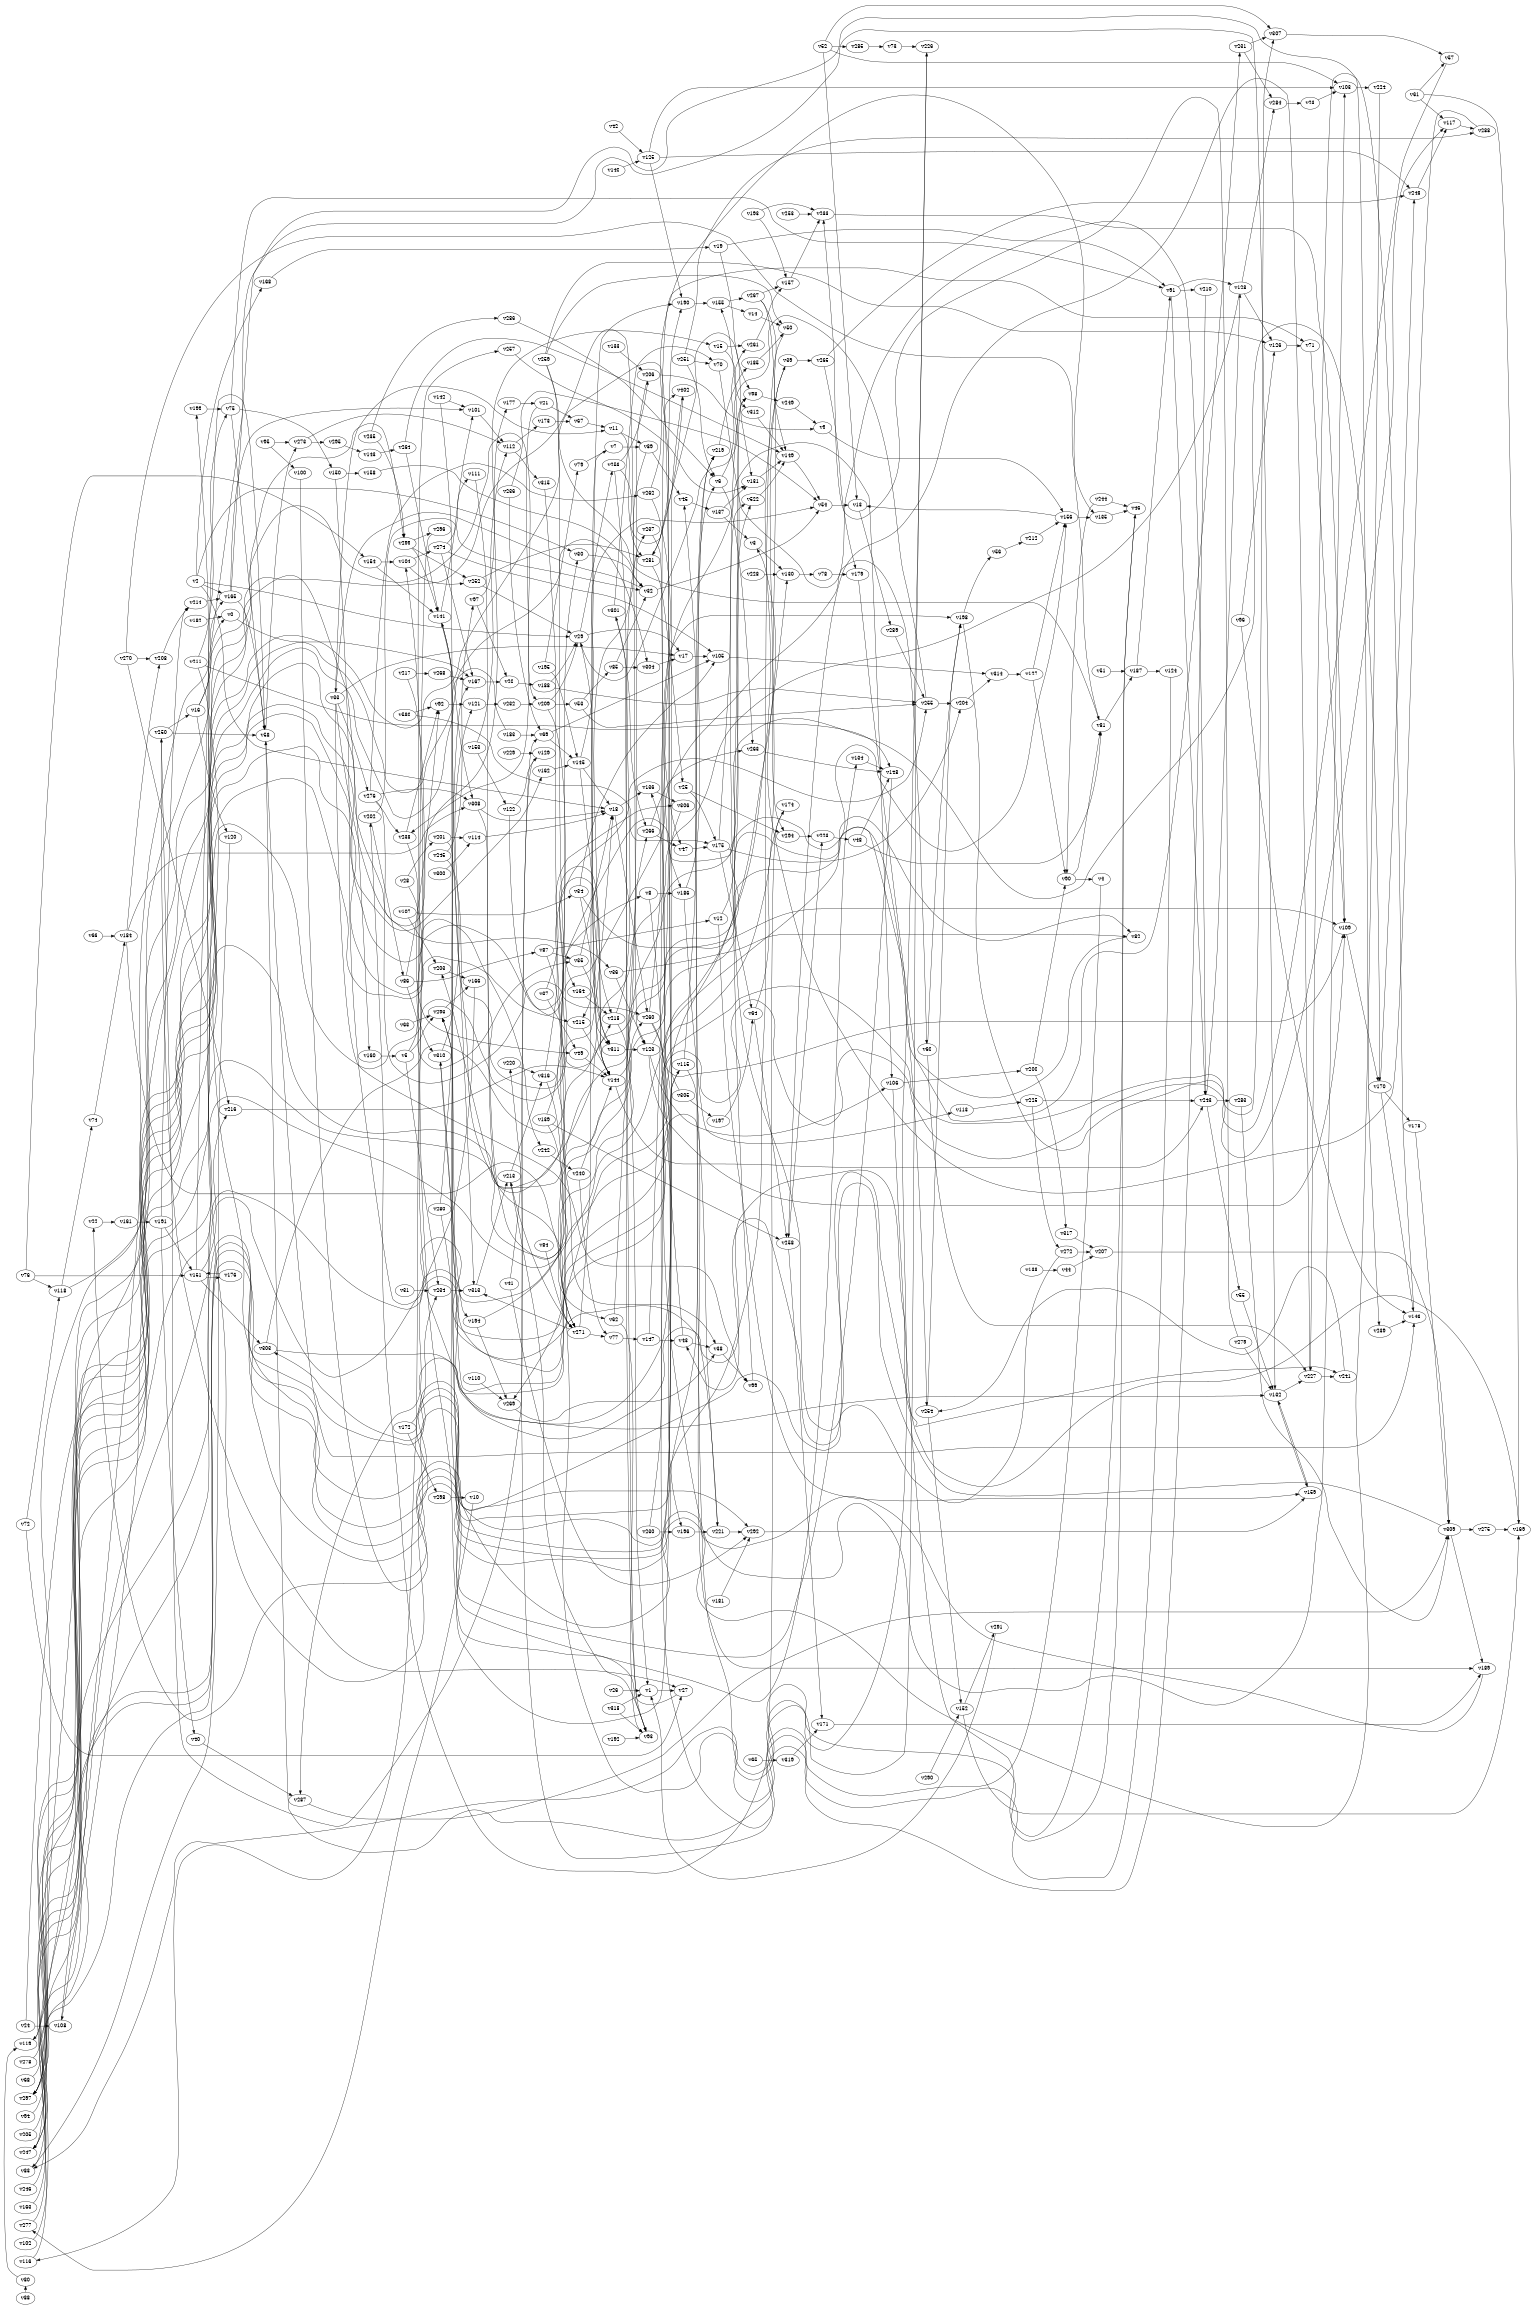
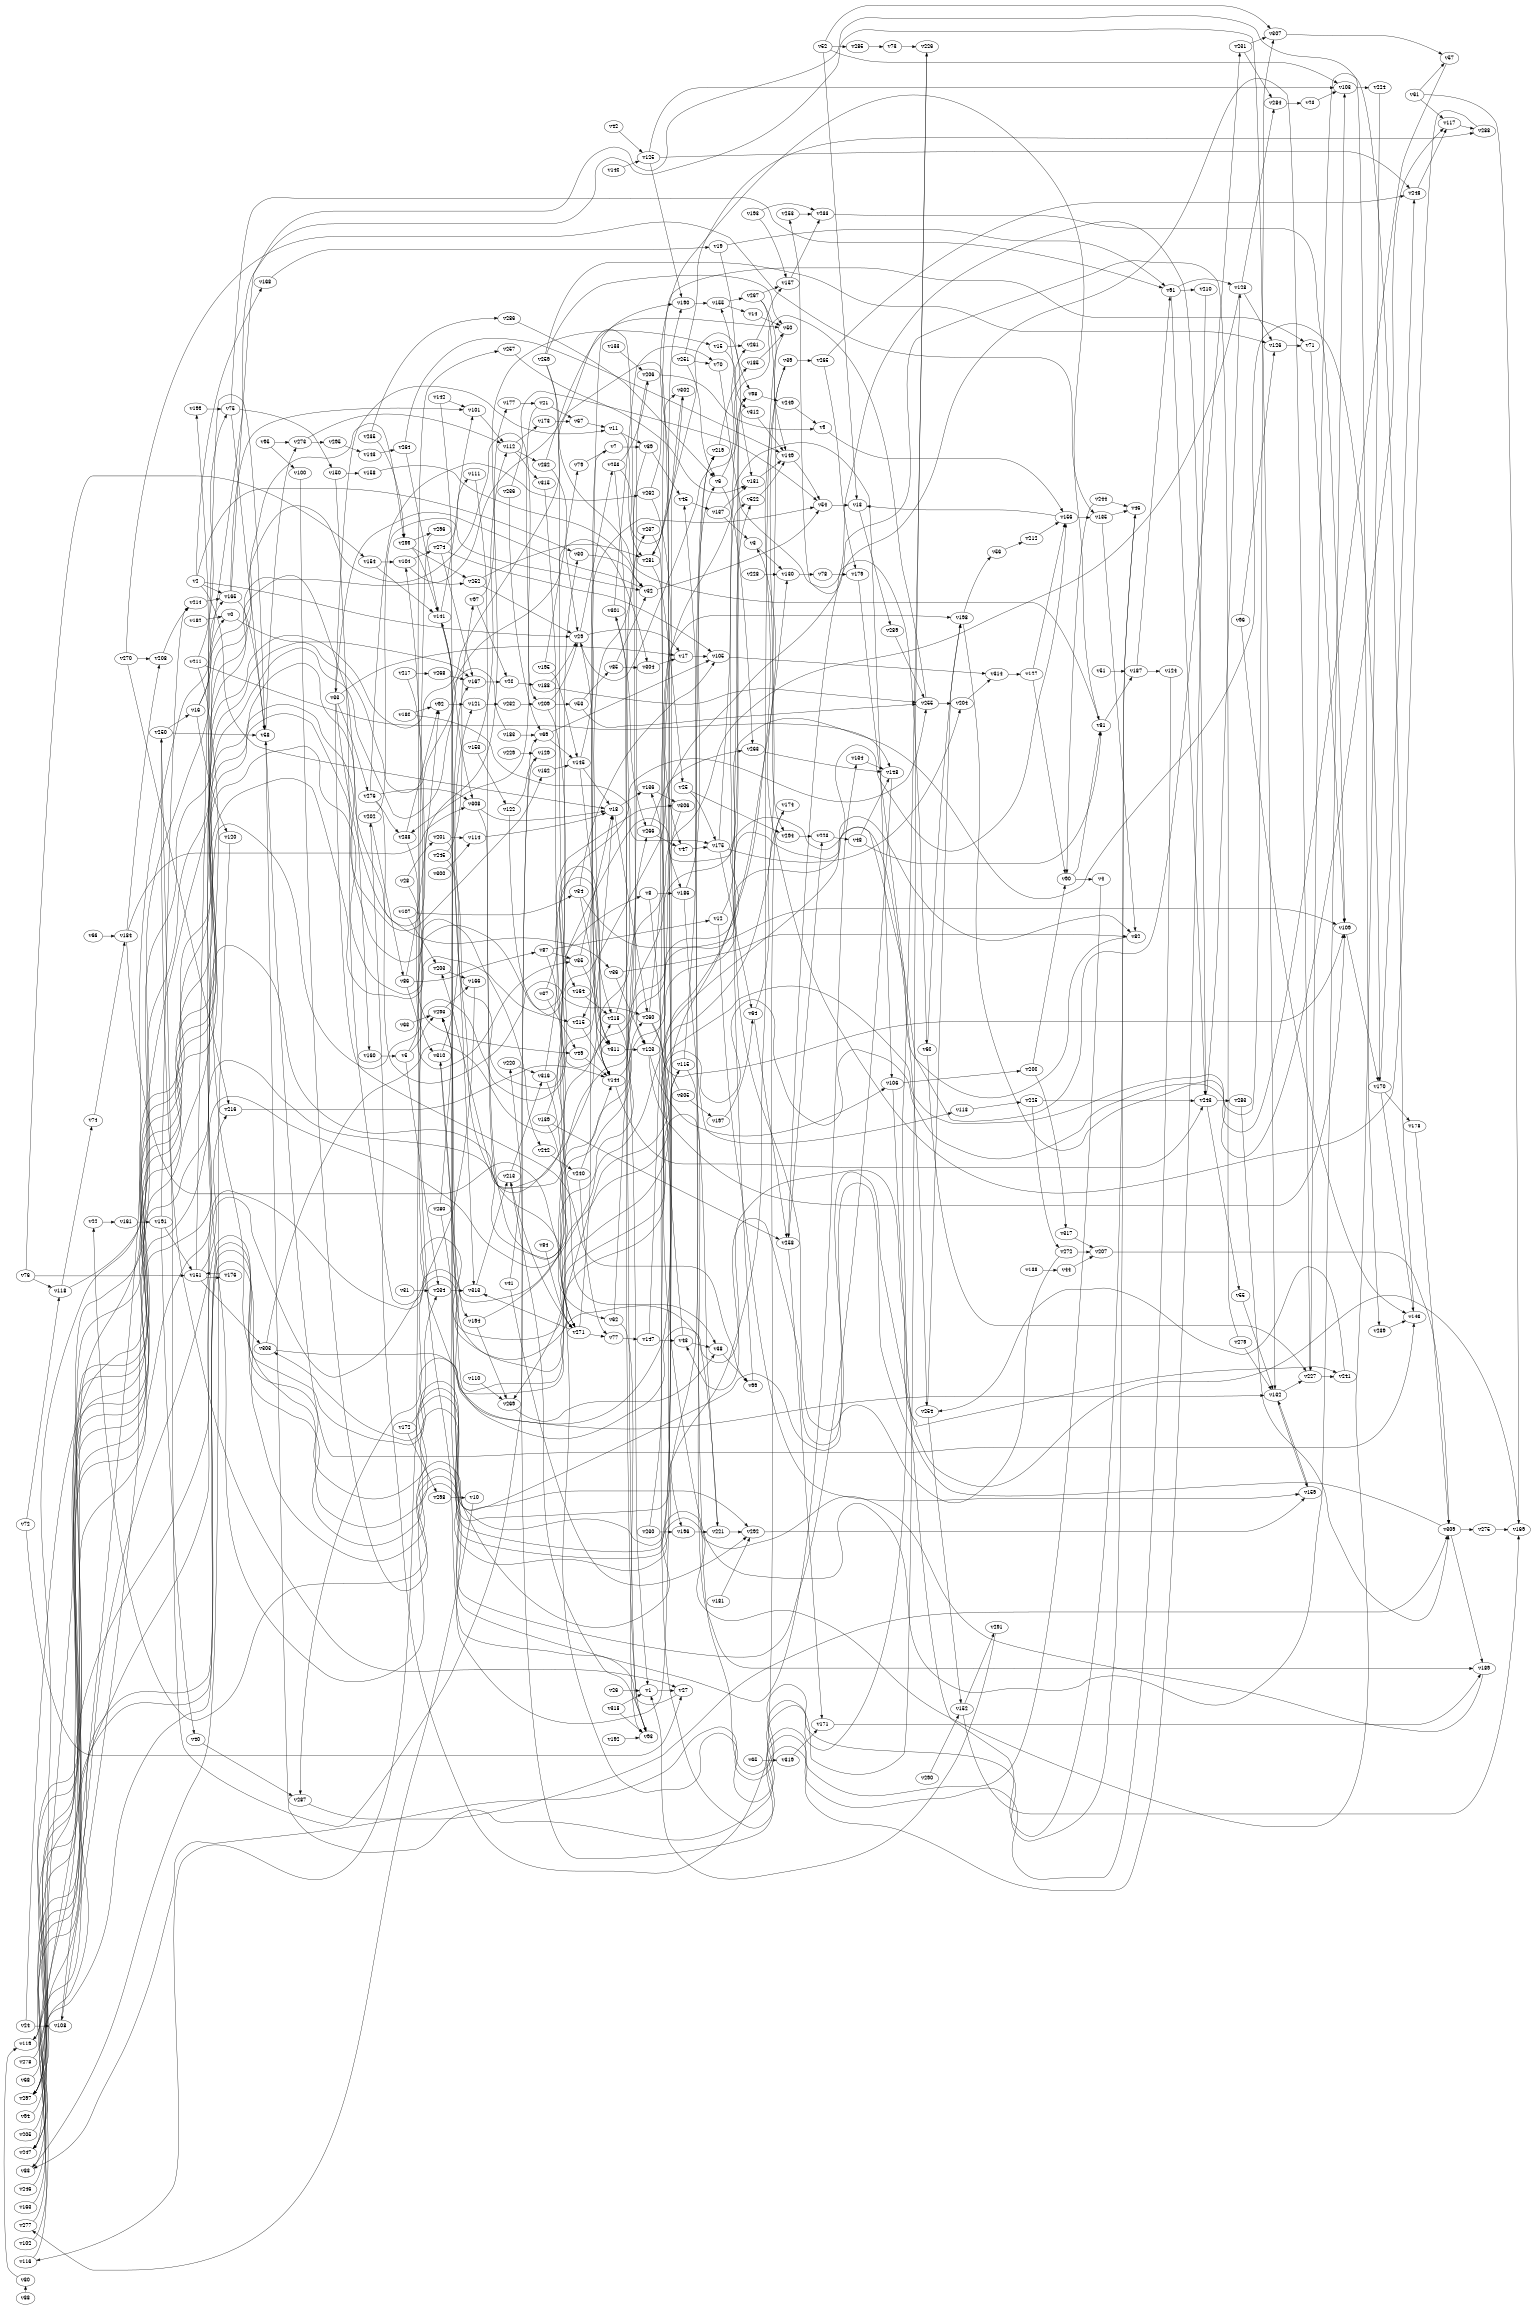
edge "v279" -> "v233": now "v279" -> "v253"
node "v402": label "v402" -> "v302"
node "v282": added
node "v580": label "v580" -> "v180"
edge "v135" -> "v82": added
